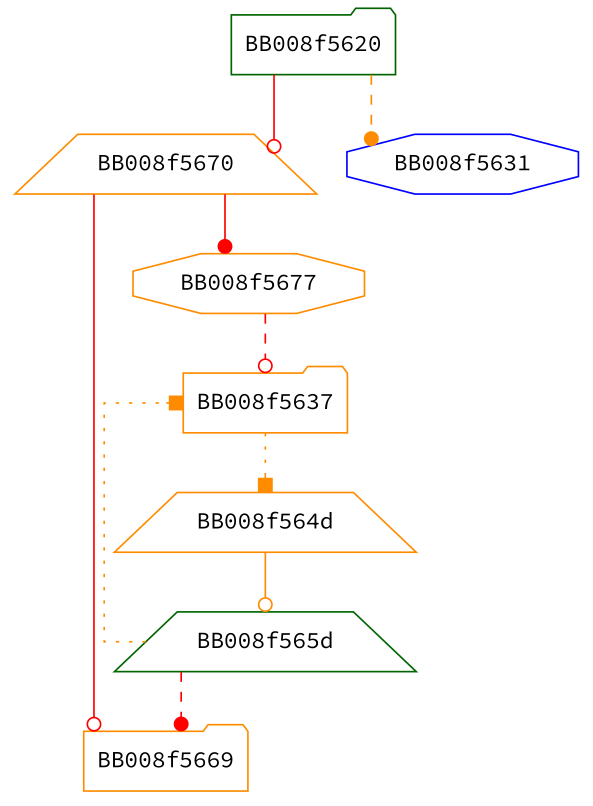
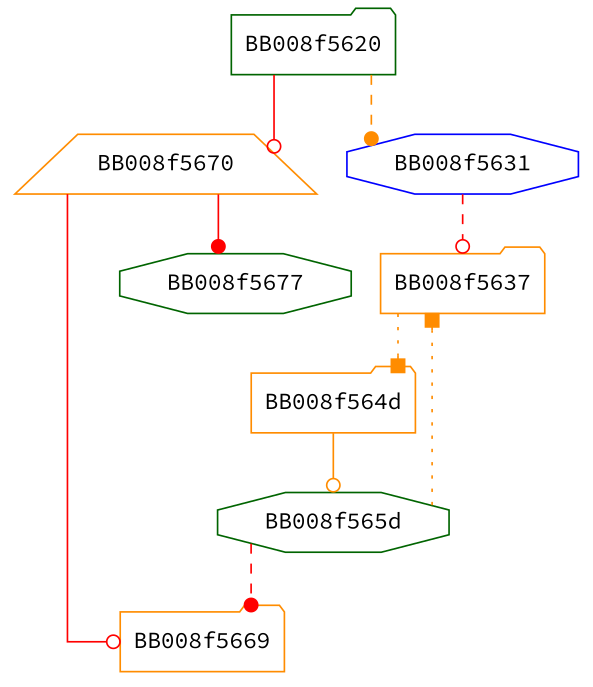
node "BB008f5677": color darkorange -> darkgreen
edge "BB008f5677" -> "BB008f5637": now "BB008f5631" -> "BB008f5637"
node "BB008f564d": shape trapezium -> folder
node "BB008f565d": shape trapezium -> octagon
